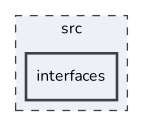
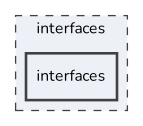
cluster "src": label "src" -> "interfaces"
